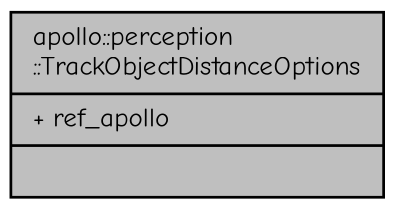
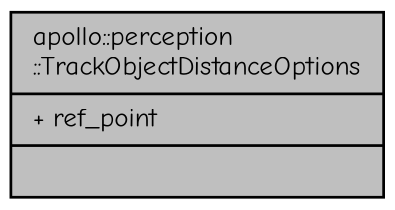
node "apollo::perception": text "+ ref_apollo" -> "+ ref_point"
